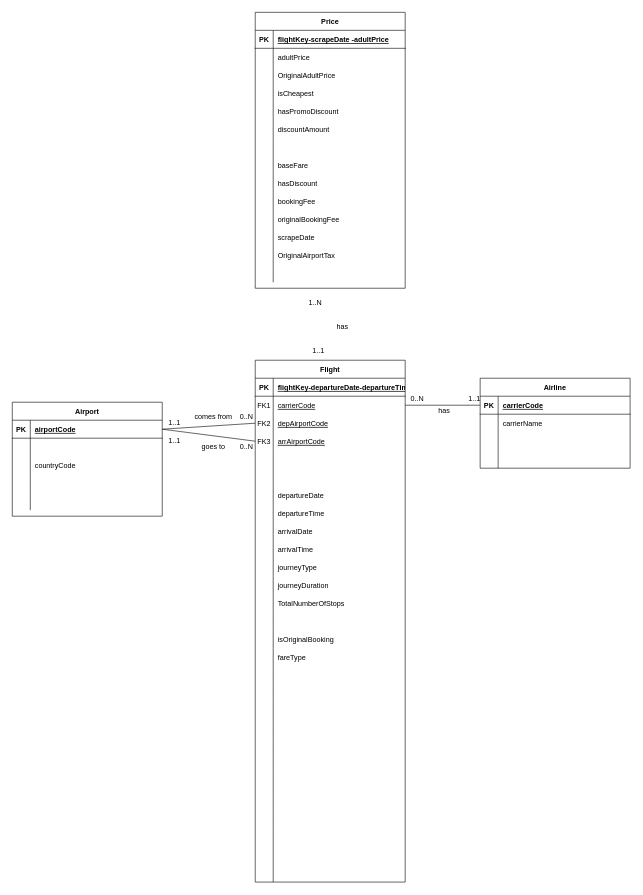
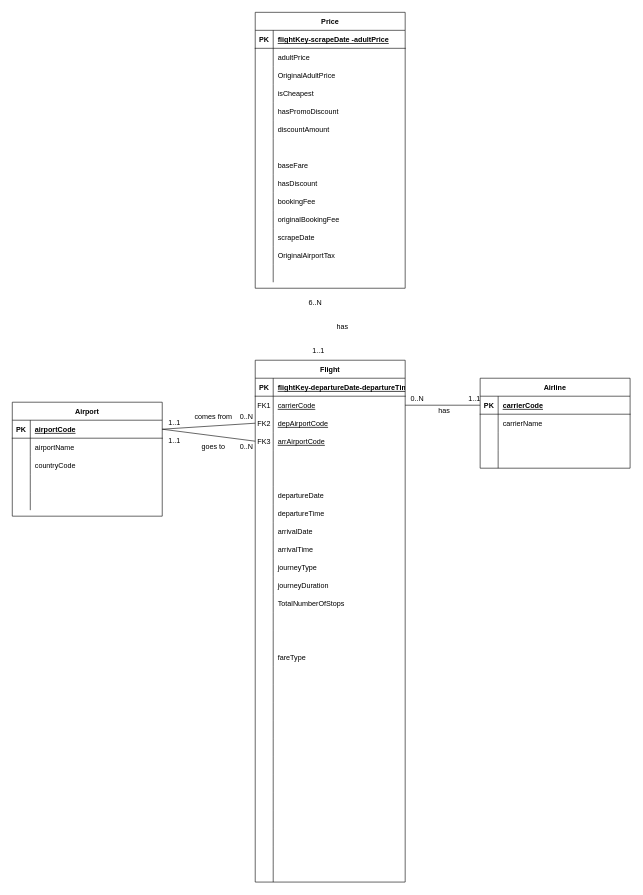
node "1..N": label "1..N" -> "6..N"
node "airportName": added
node "isOriginalBooking": removed
